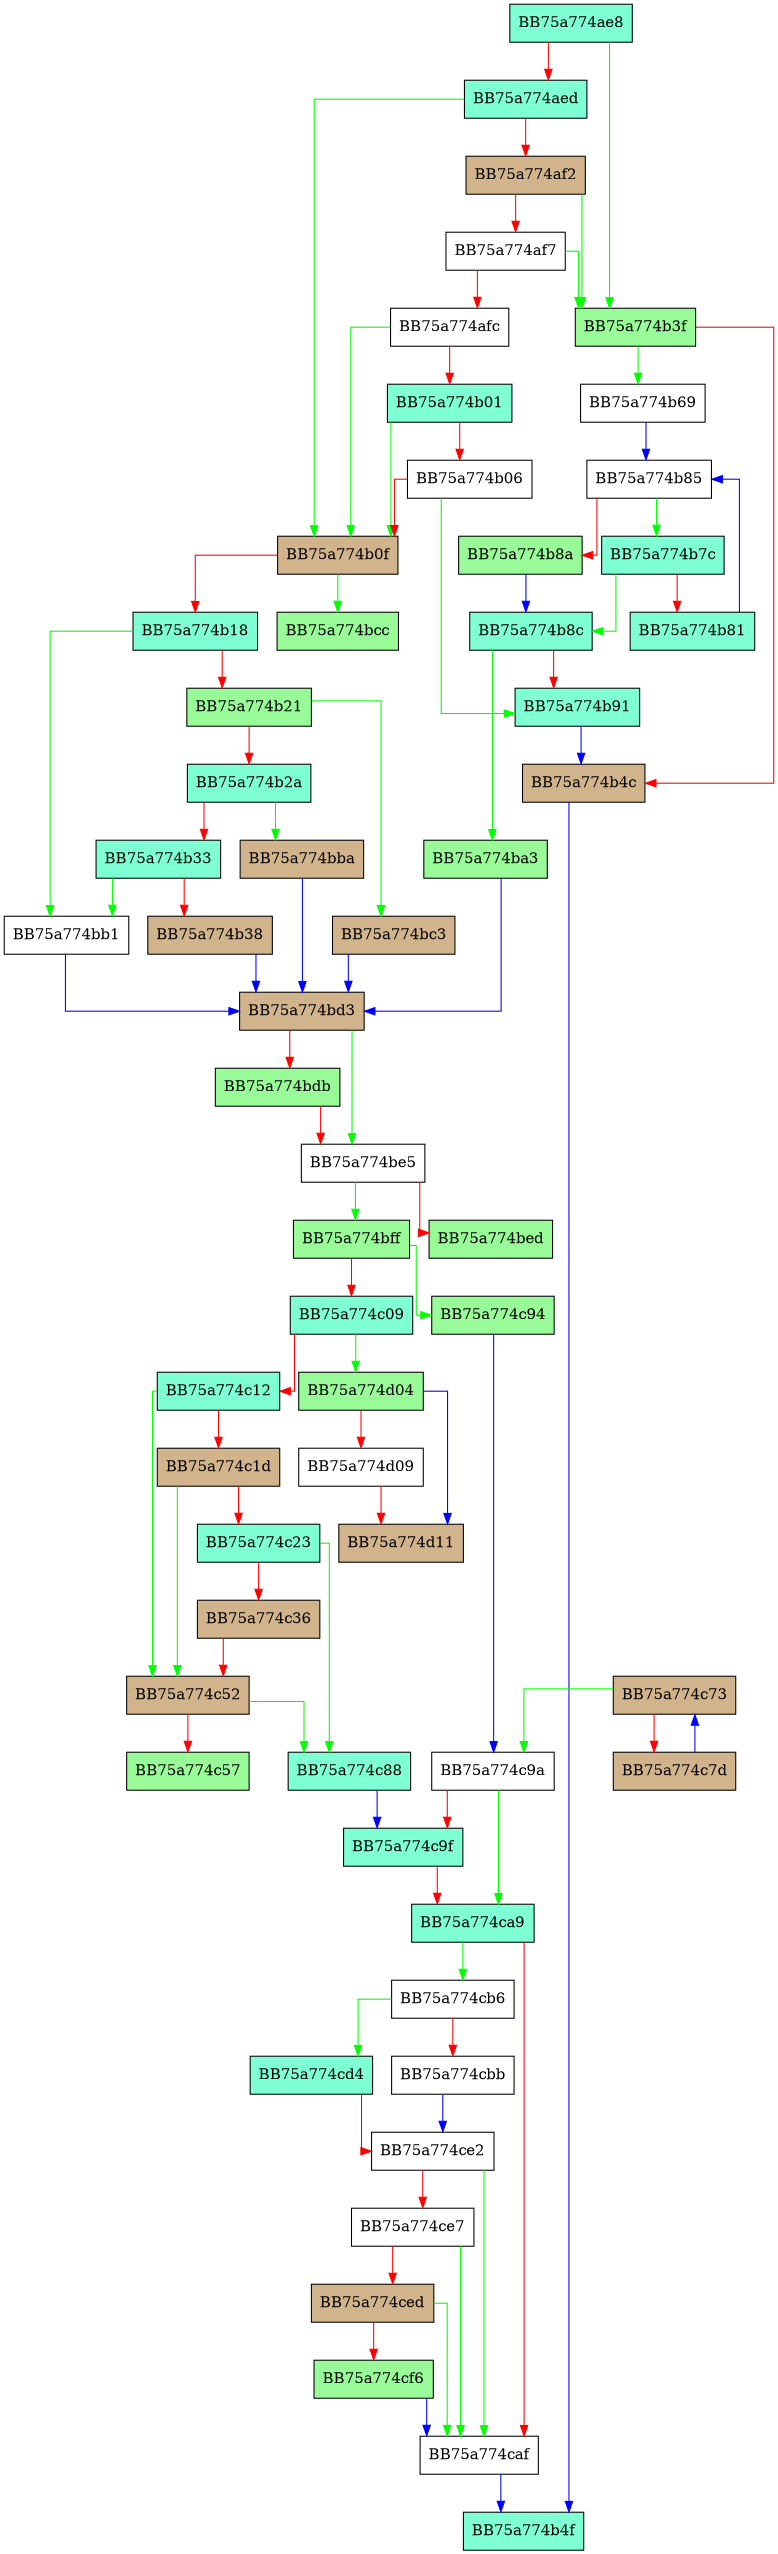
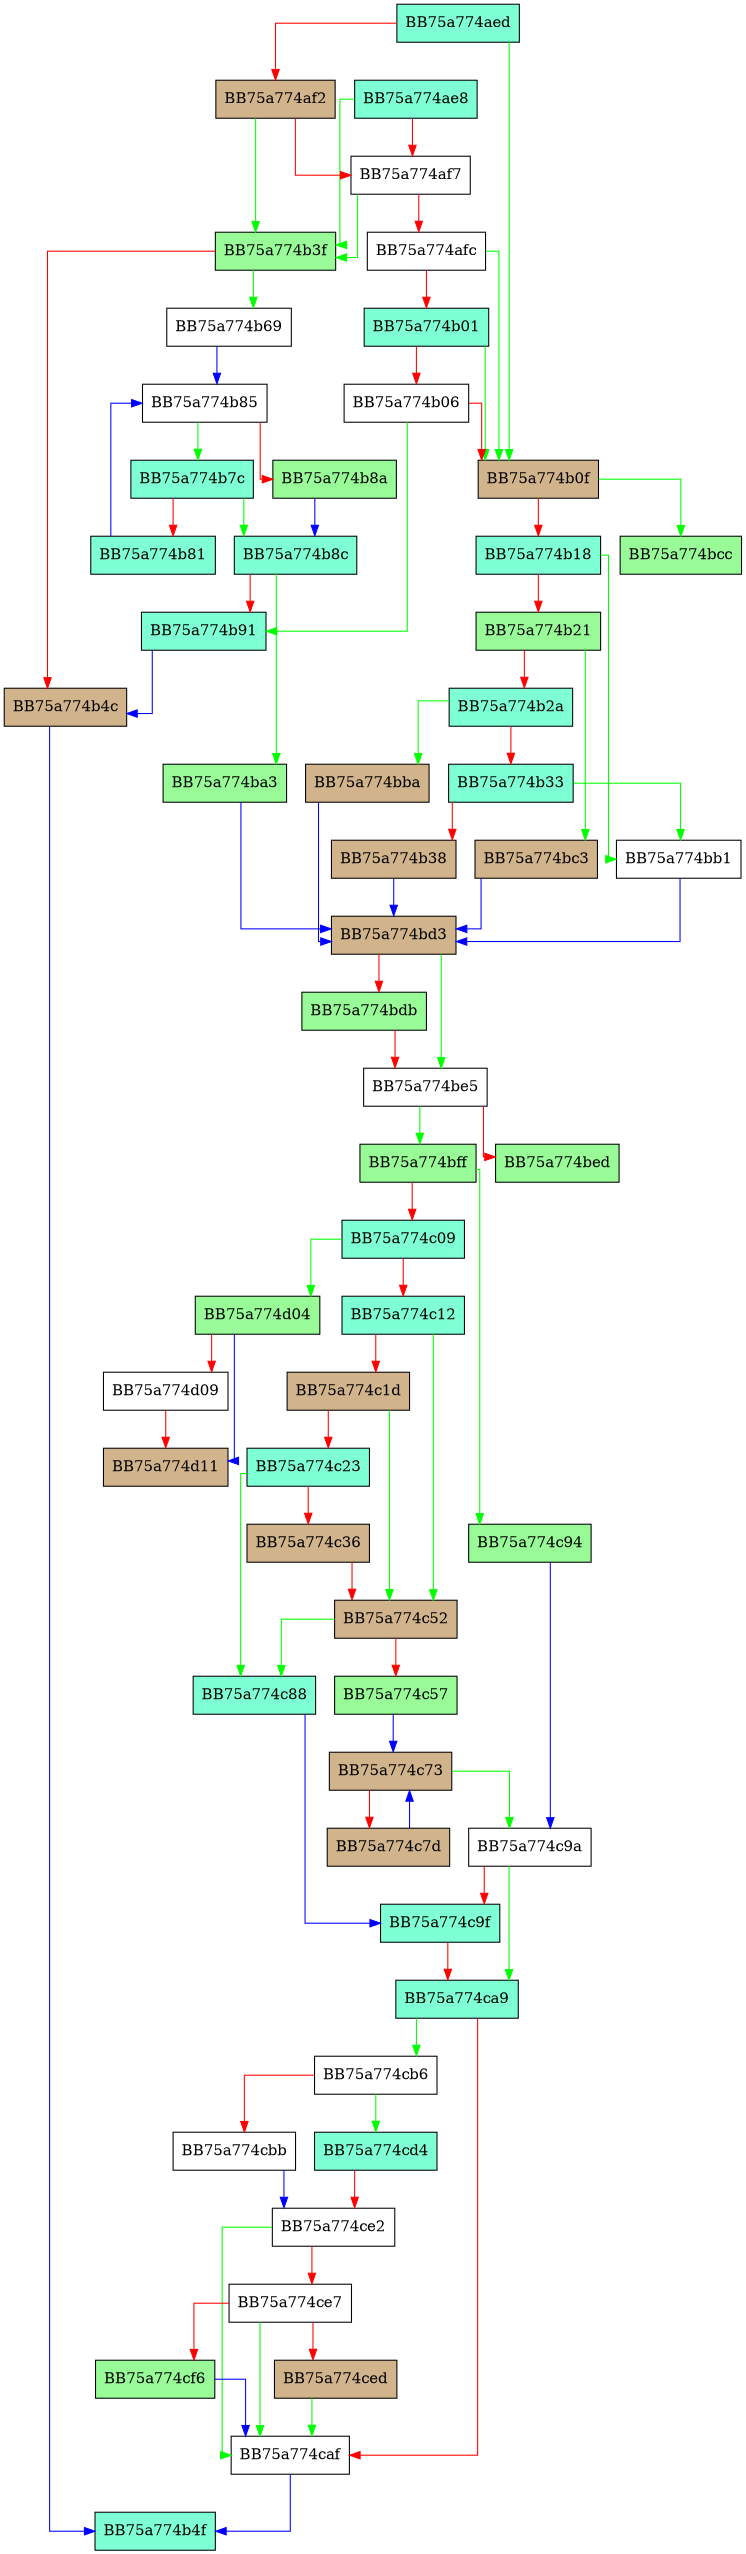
edge "BB75a774ae8" -> "BB75a774aed": now "BB75a774ae8" -> "BB75a774af7"
edge "BB75a774c57" -> "BB75a774c73": added
edge "BB75a774ced" -> "BB75a774cf6": now "BB75a774ce7" -> "BB75a774cf6"
